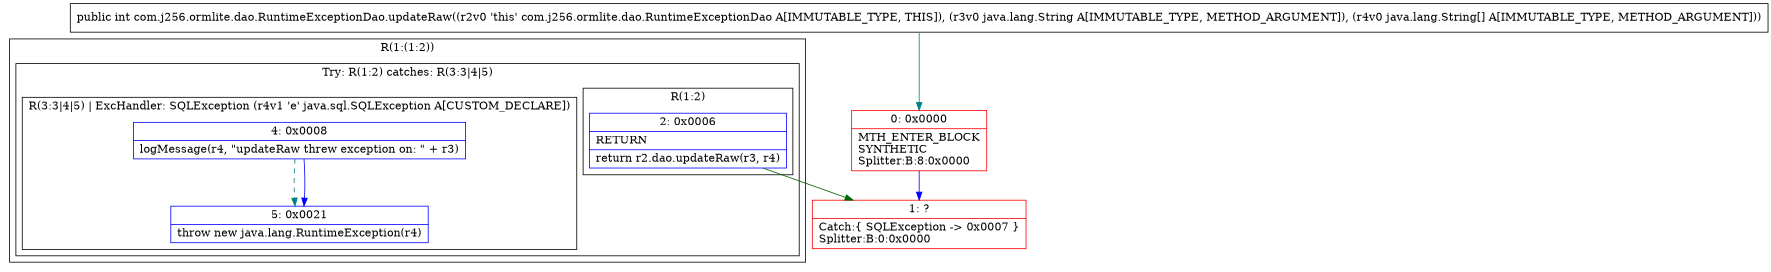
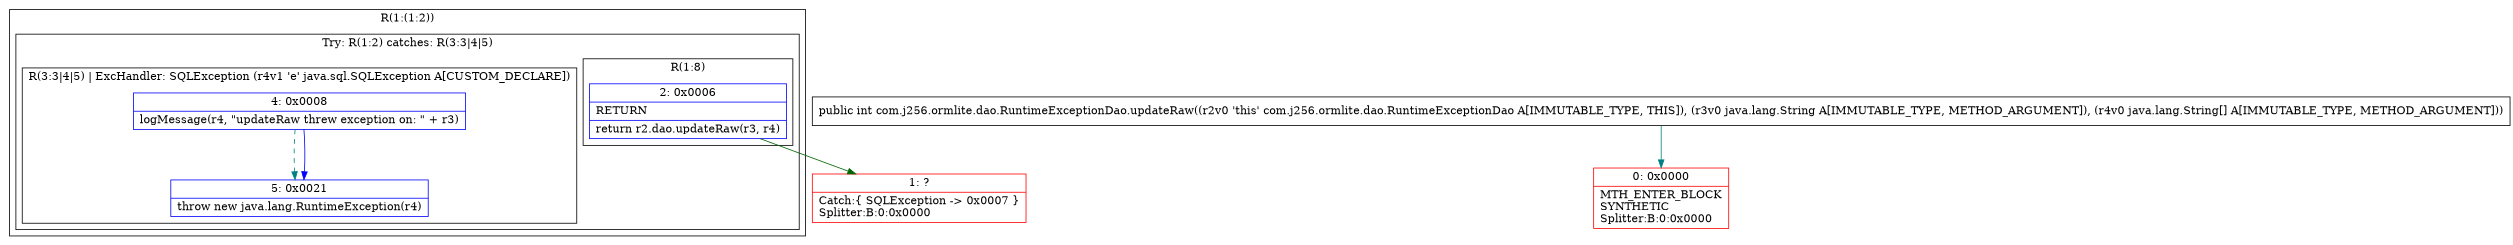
cluster "R(1:2)": label "R(1:2)" -> "R(1:8)"
node "0: 0x0000": text "Splitter:B:8:0x0000" -> "Splitter:B:0:0x0000"
edge "0: 0x0000" -> "1: ?": removed
